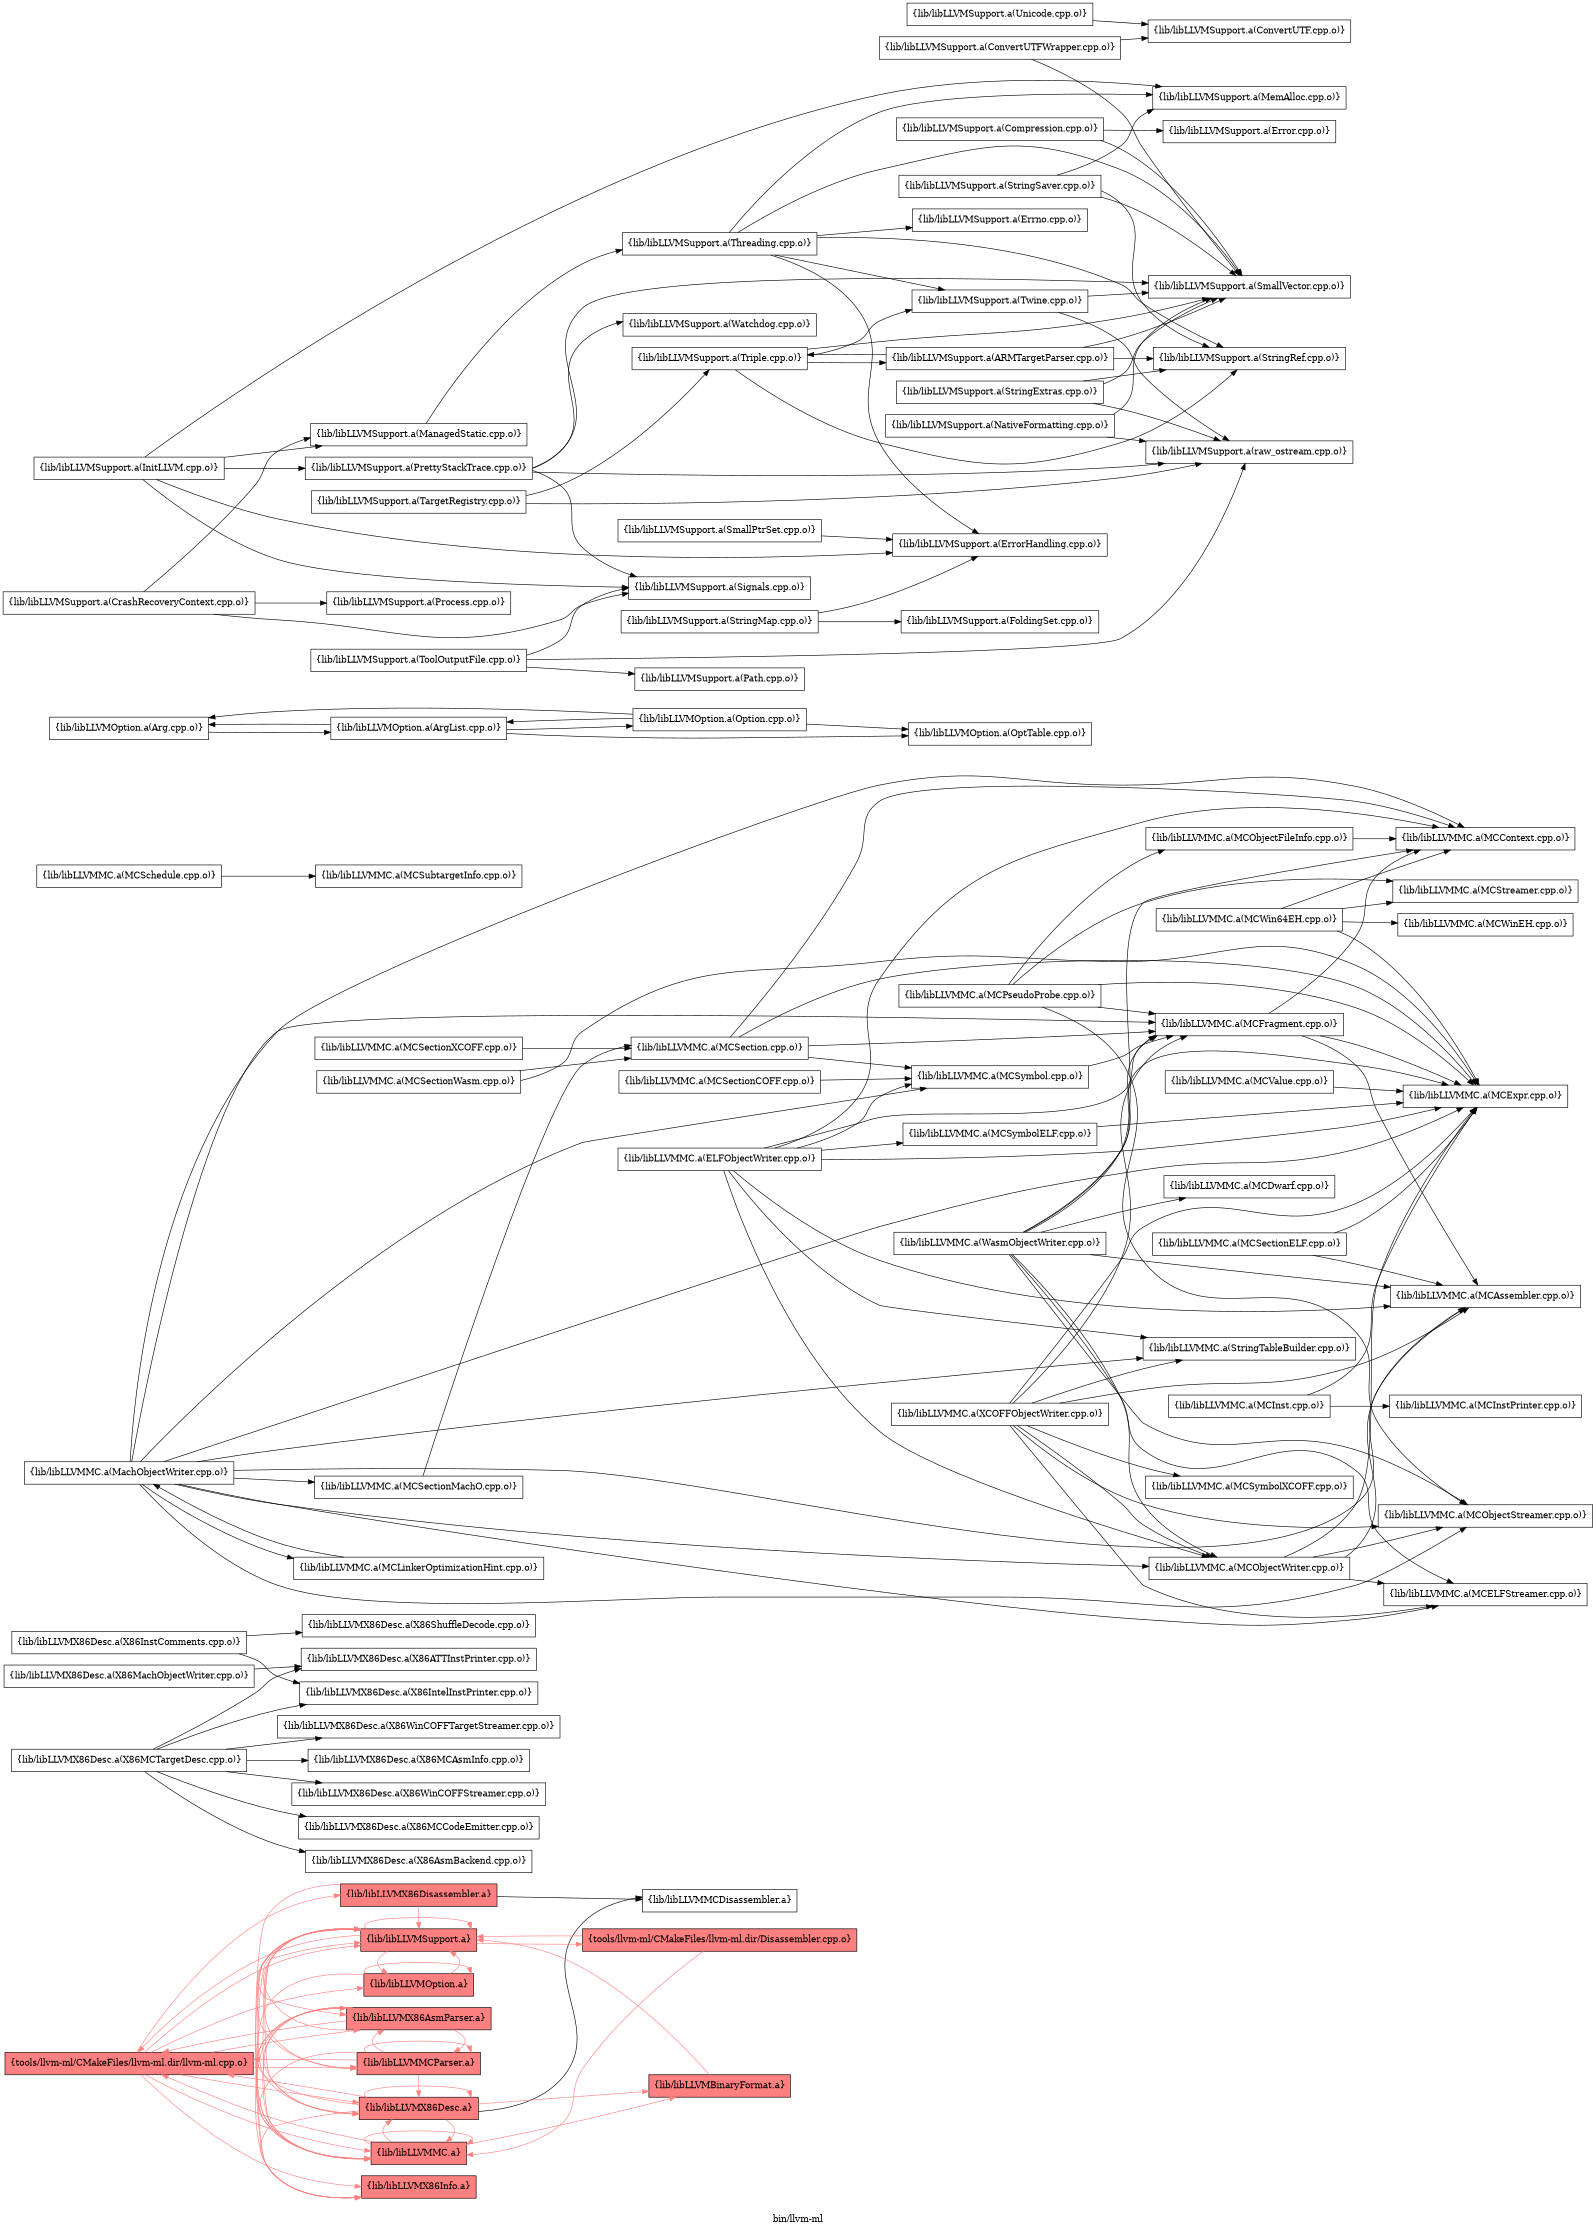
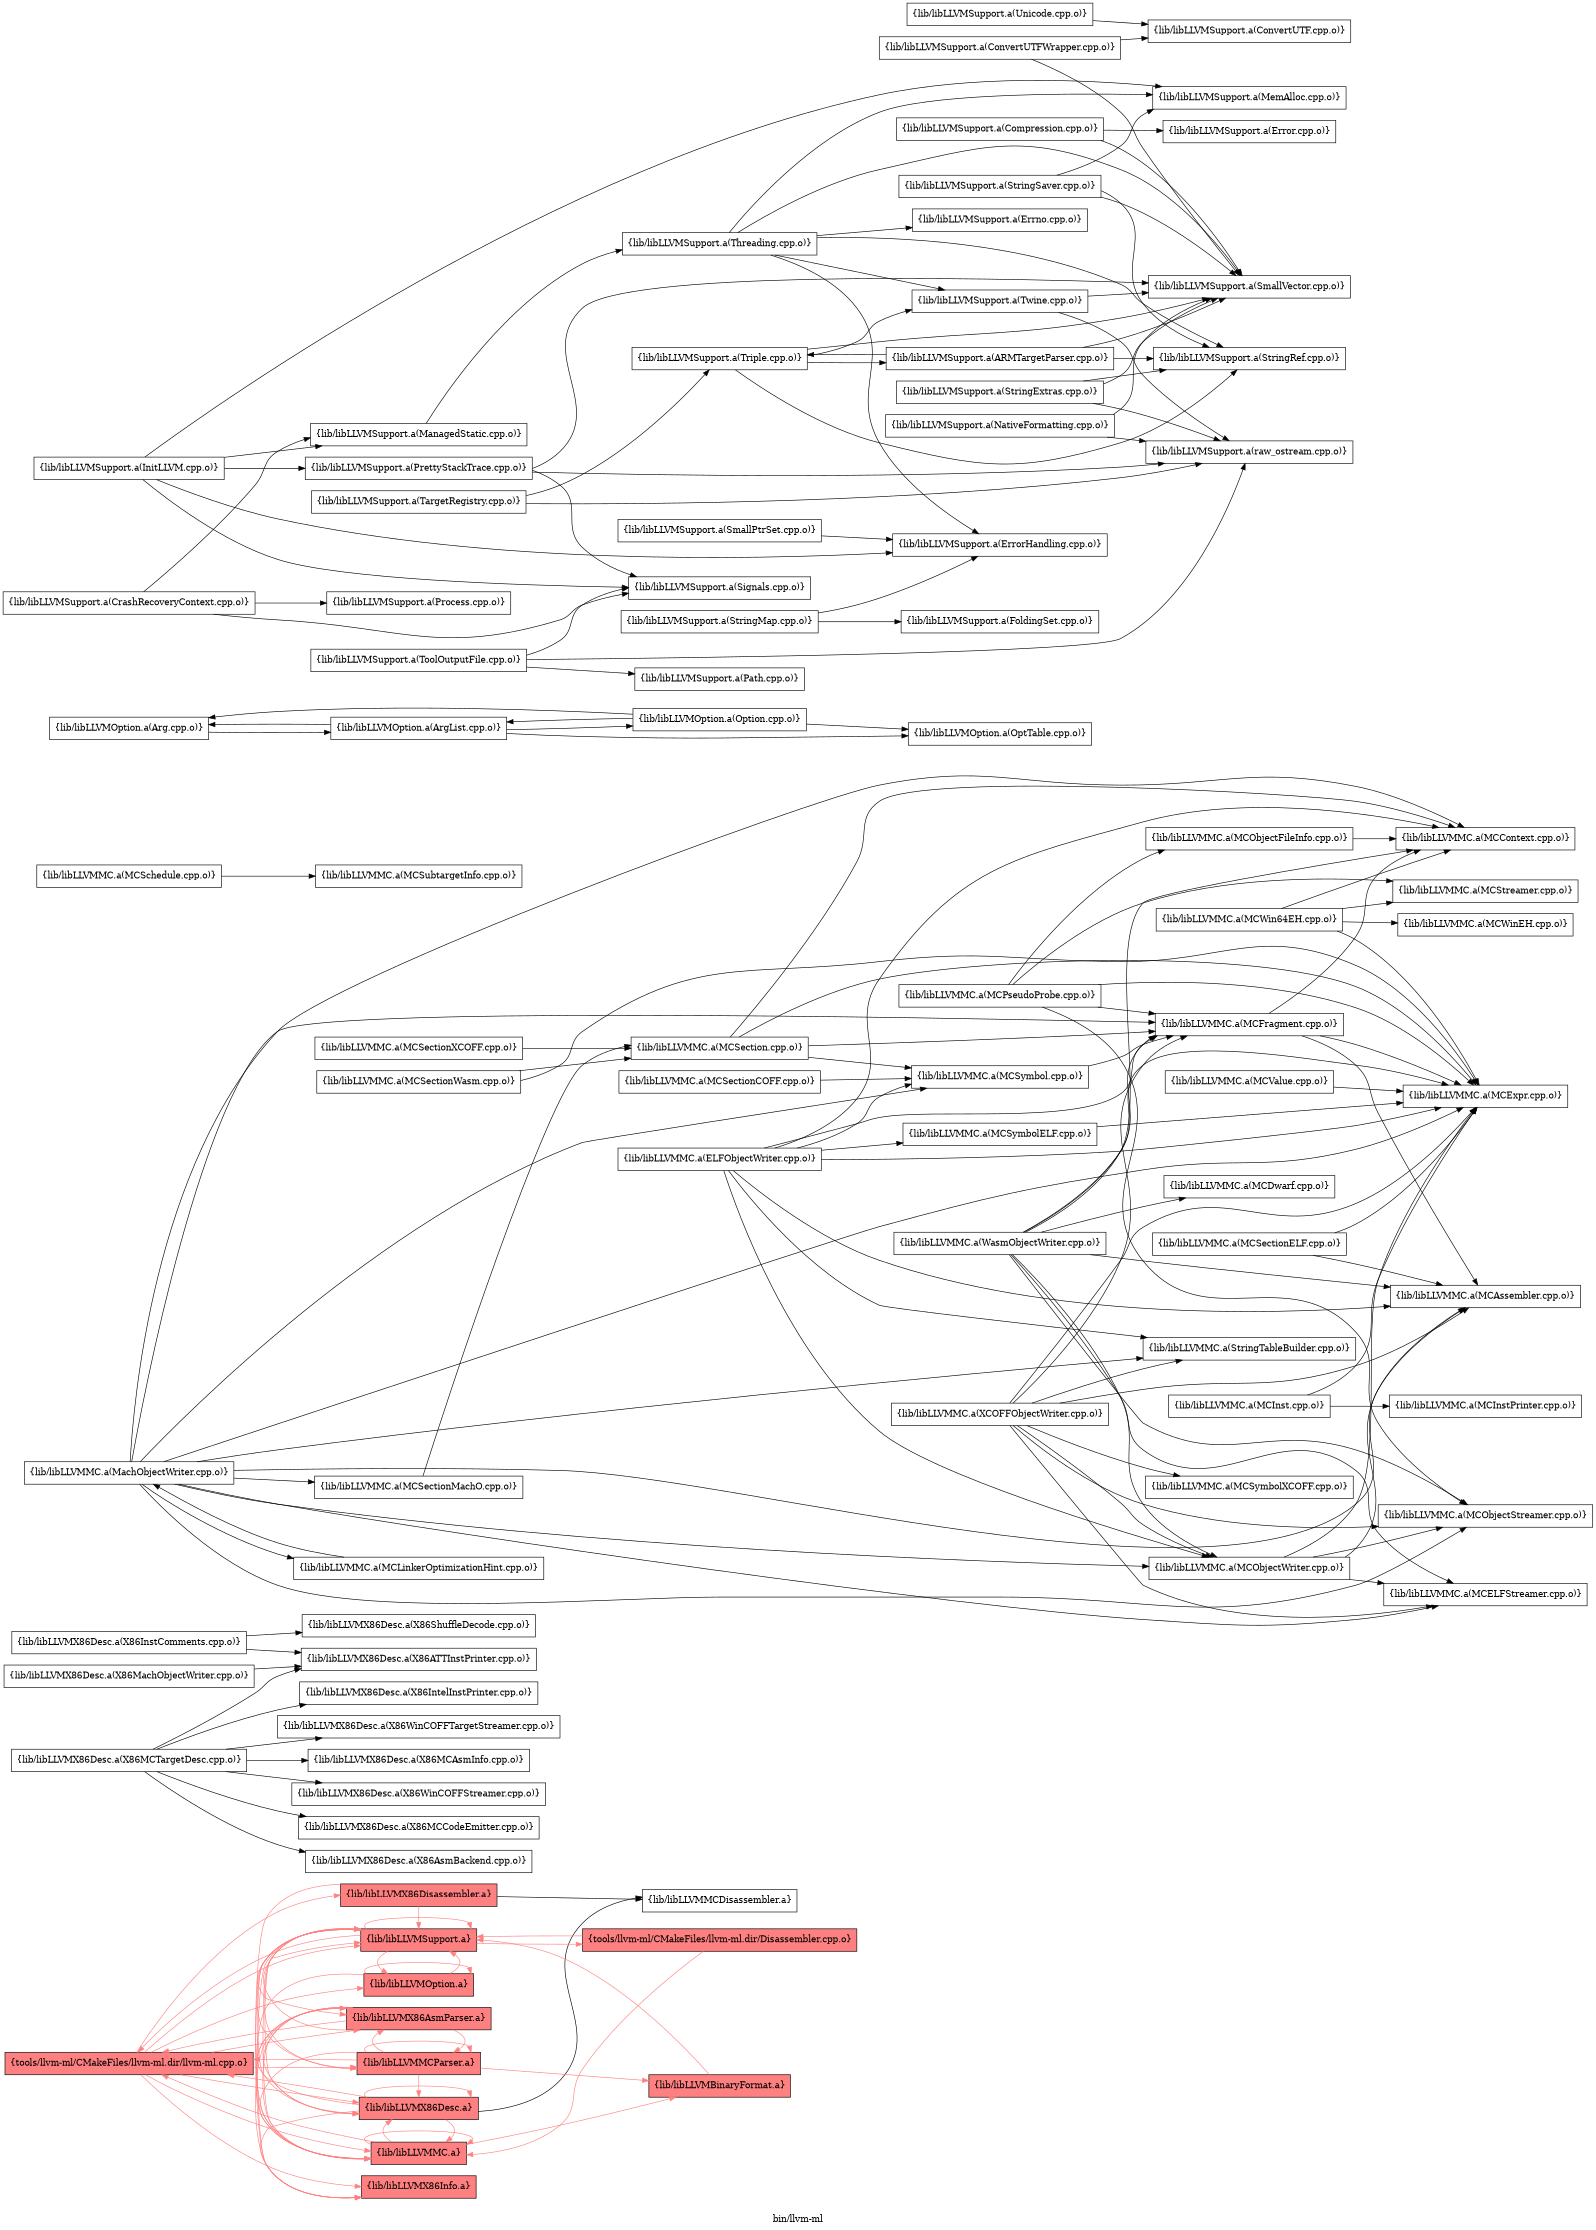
node "{lib/libLLVMSupport.a(Watchdog.cpp.o)}": removed
edge "{lib/libLLVMX86Desc.a(X86InstComments.cpp.o)}" -> "{lib/libLLVMX86Desc.a(X86IntelInstPrinter.cpp.o)}": now "{lib/libLLVMX86Desc.a(X86InstComments.cpp.o)}" -> "{lib/libLLVMX86Desc.a(X86ATTInstPrinter.cpp.o)}"
edge "{lib/libLLVMX86Desc.a}" -> "{lib/libLLVMBinaryFormat.a}": now "{lib/libLLVMMCParser.a}" -> "{lib/libLLVMBinaryFormat.a}"
